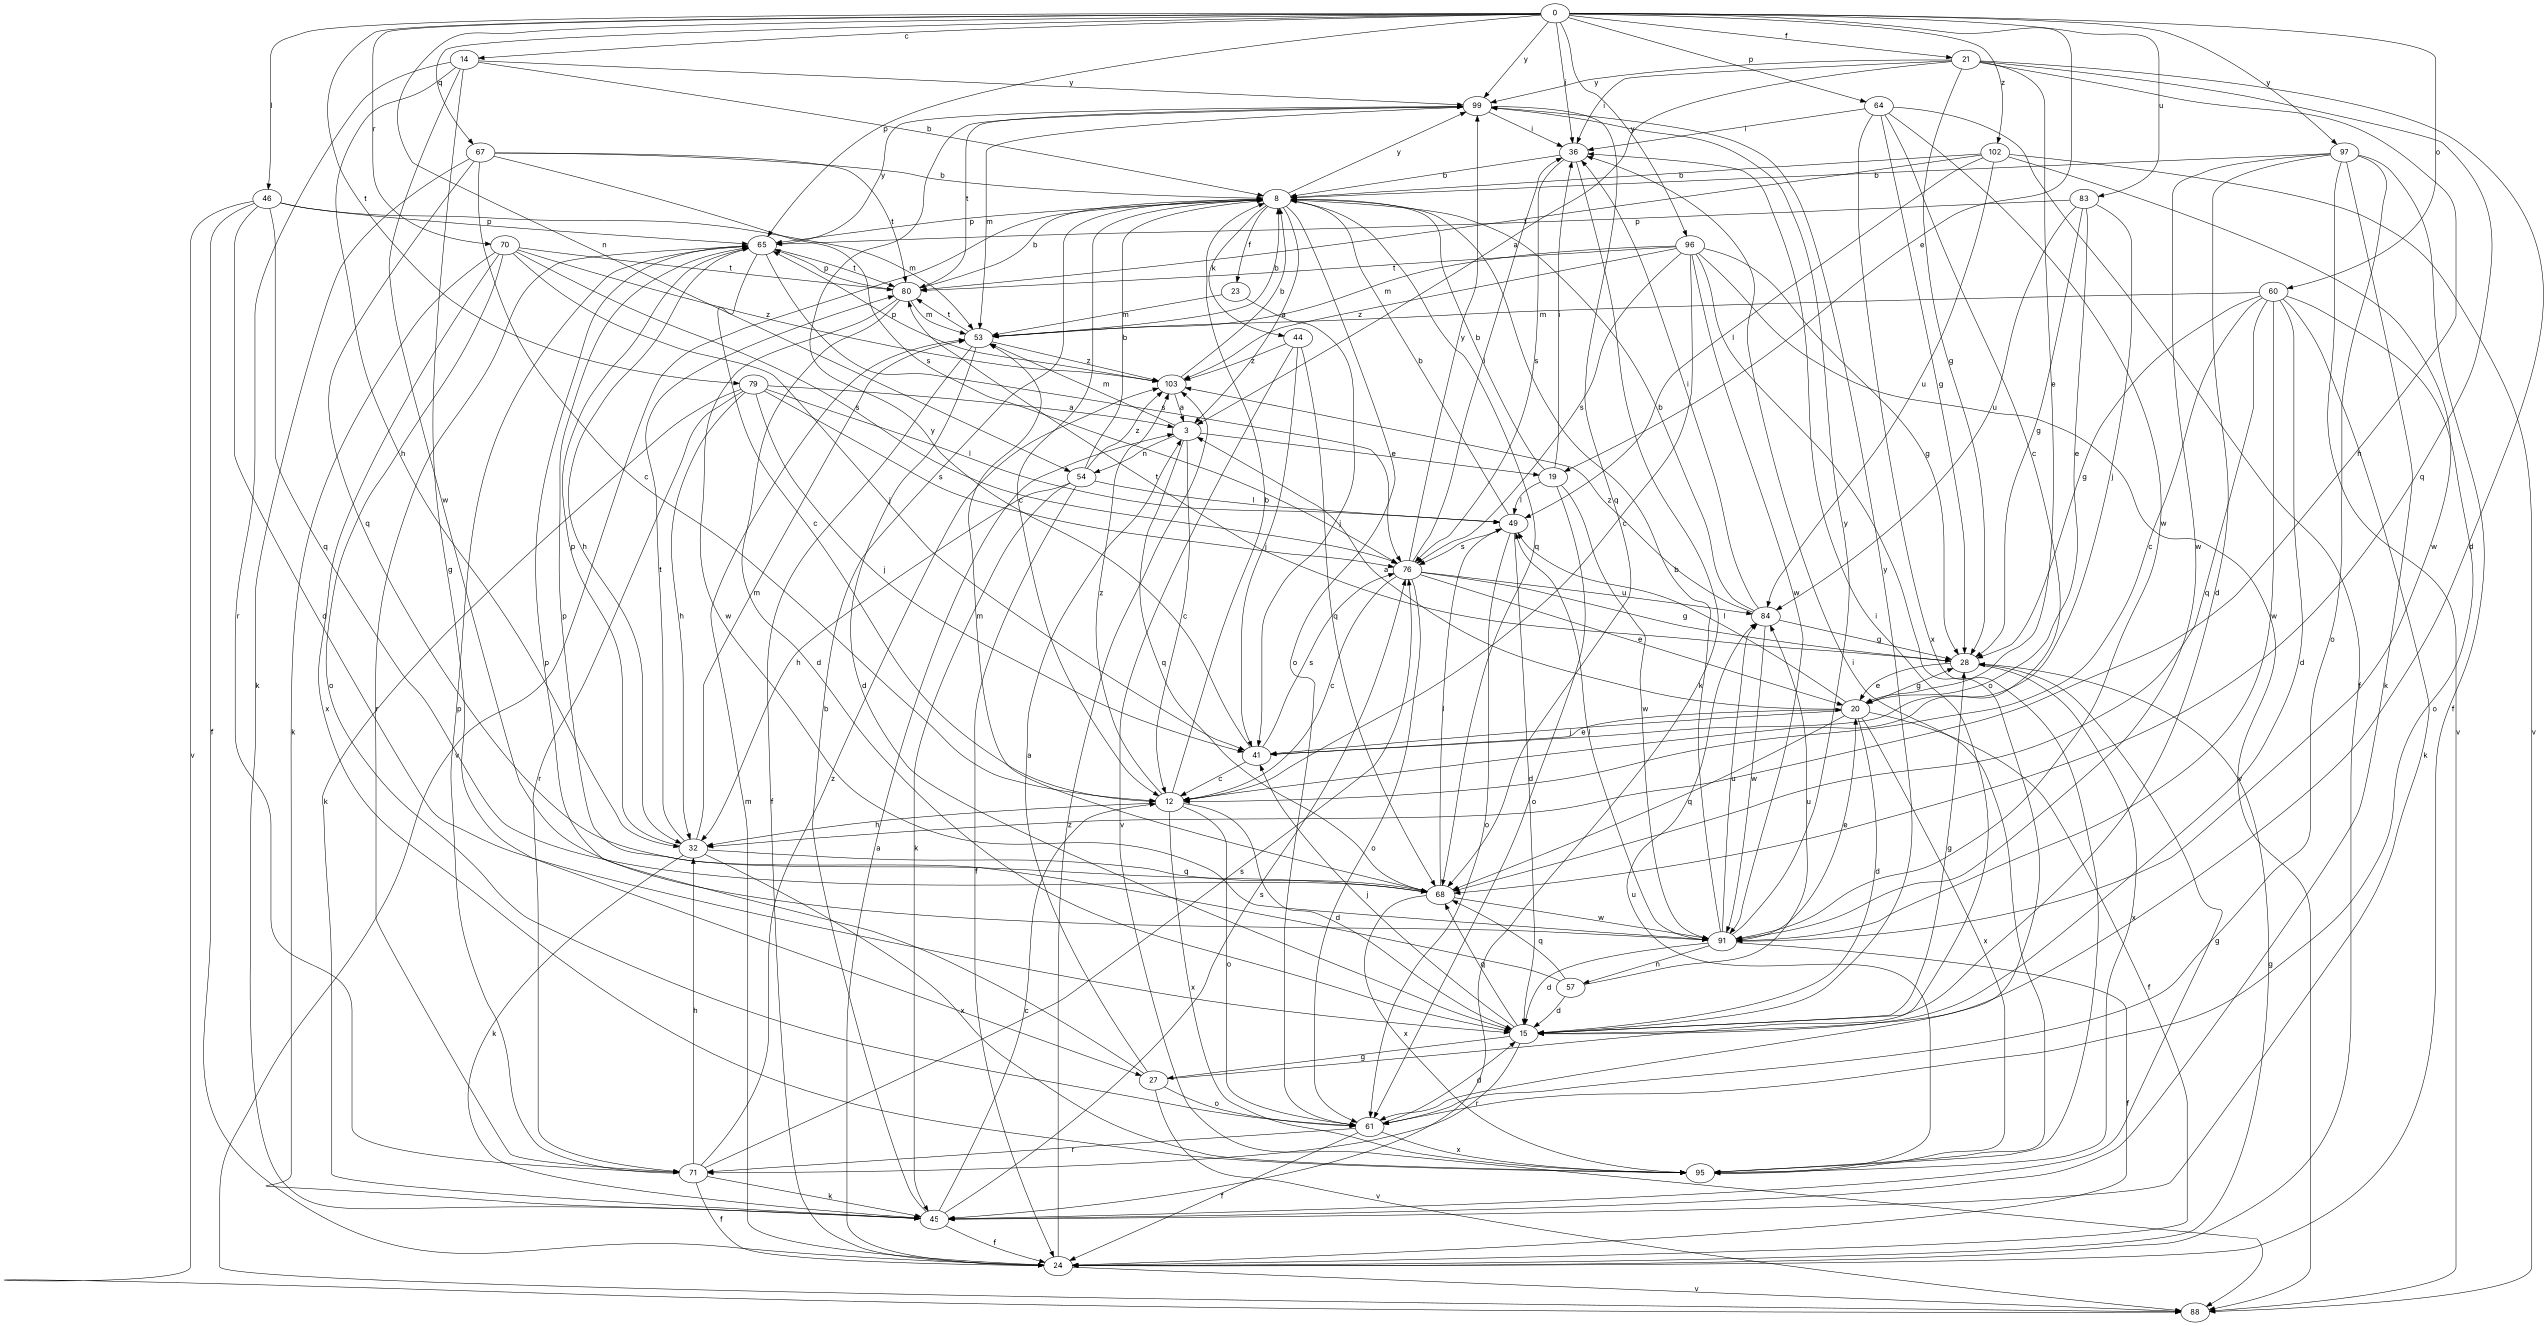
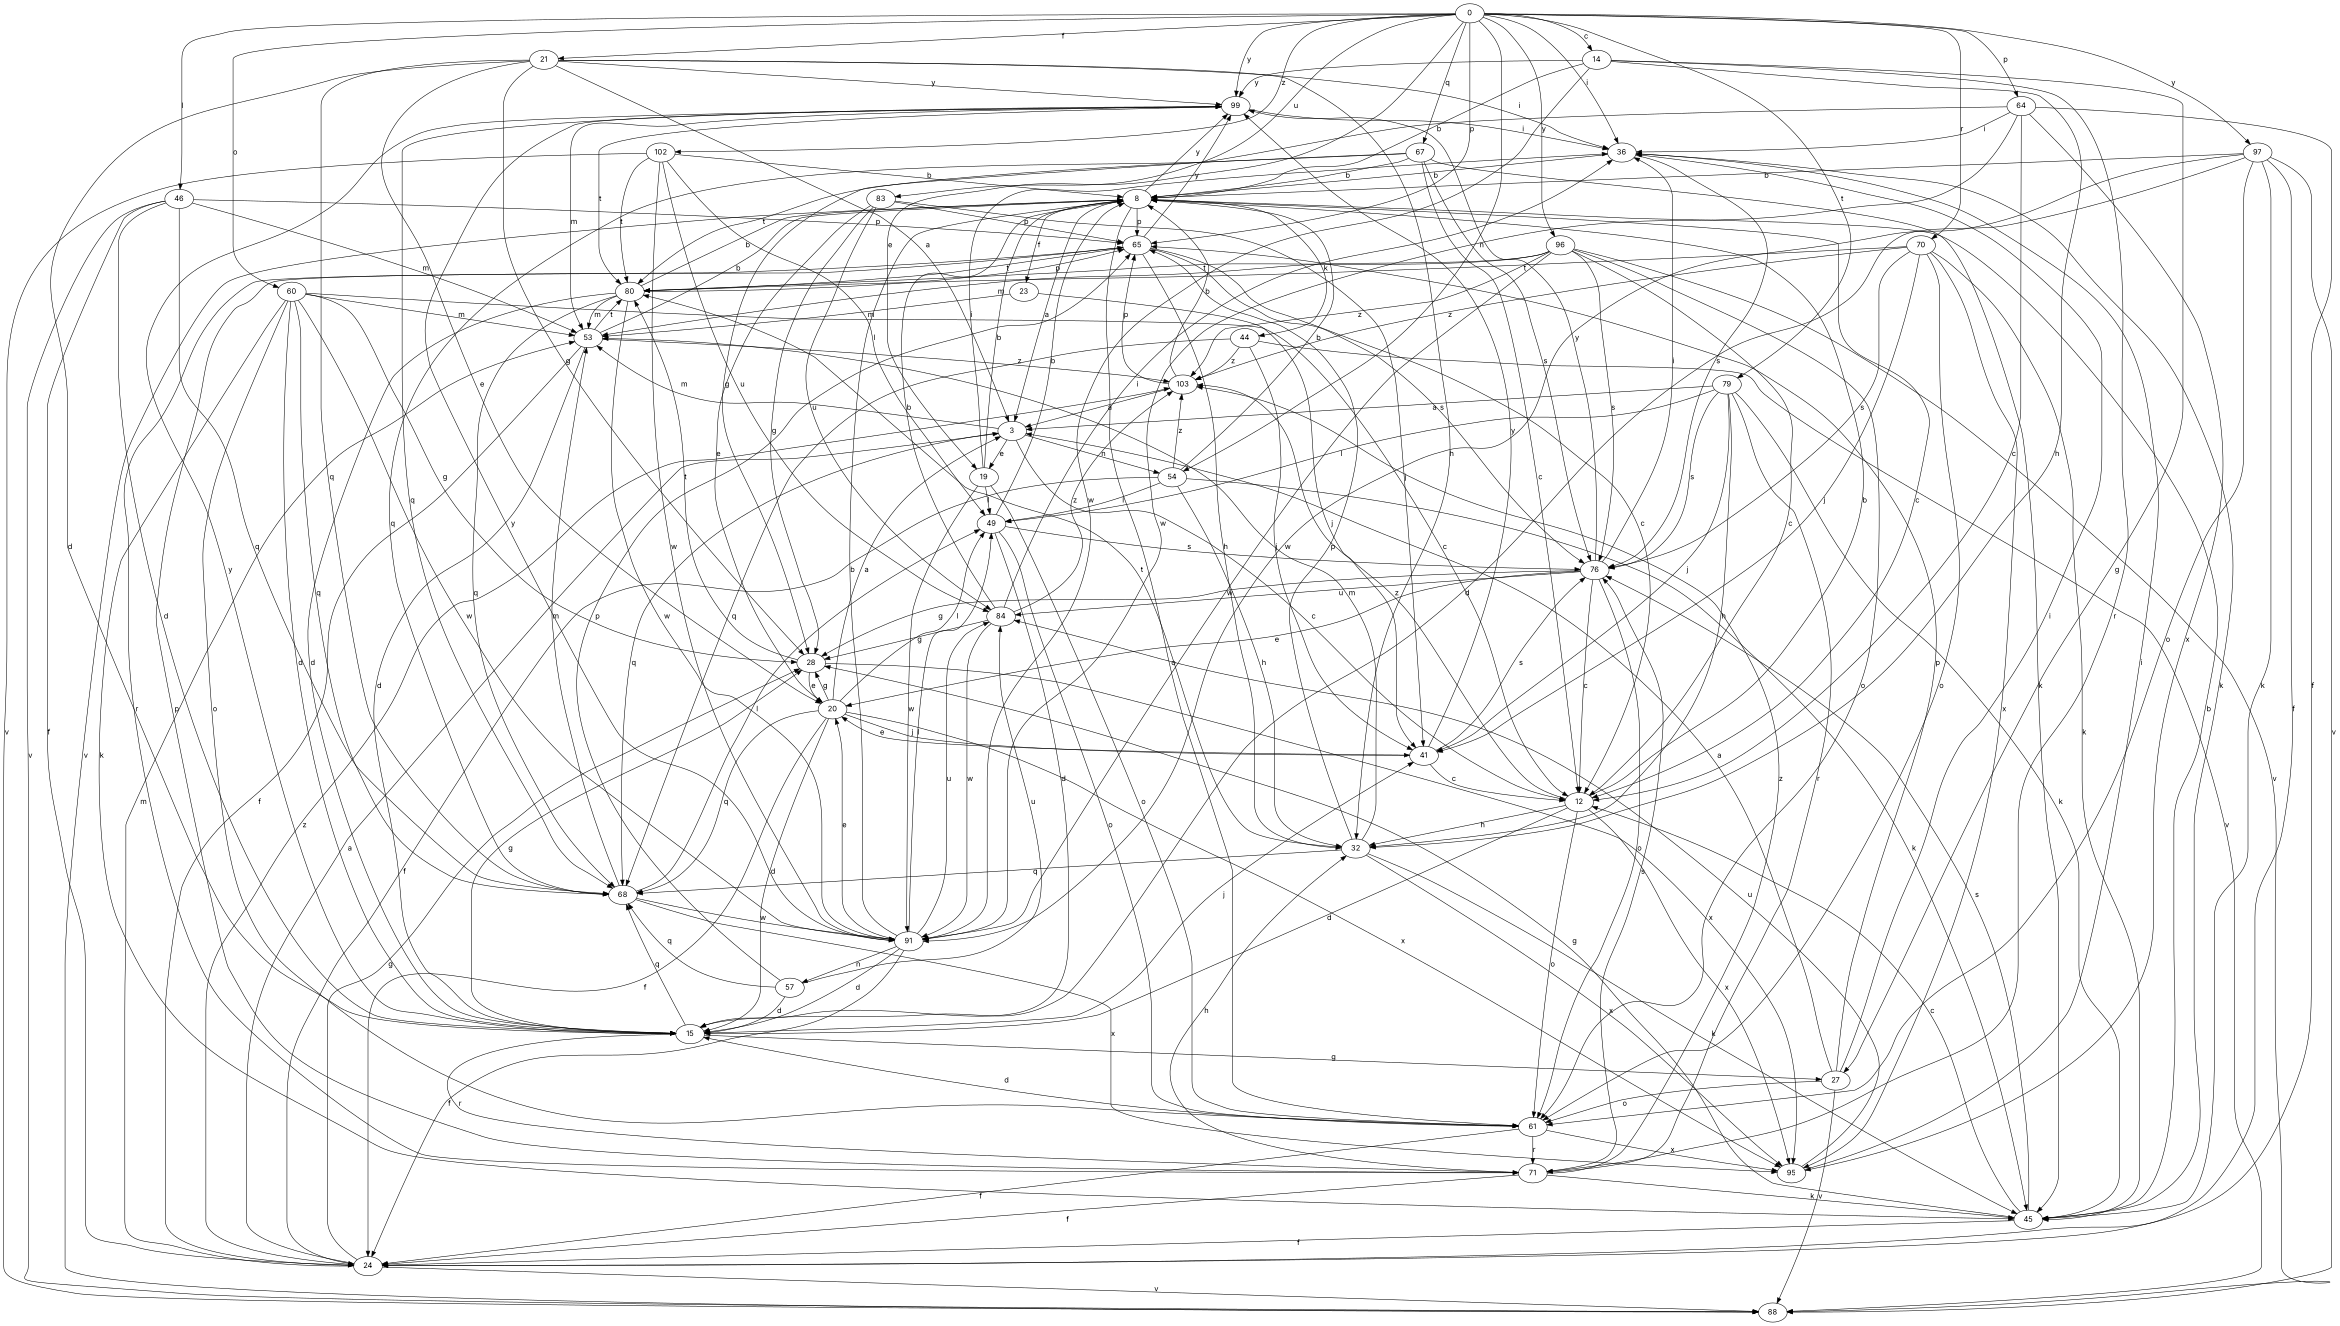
edge "96" -> "28": removed, label "g"
edge "8" -> "68": now "80" -> "68"
